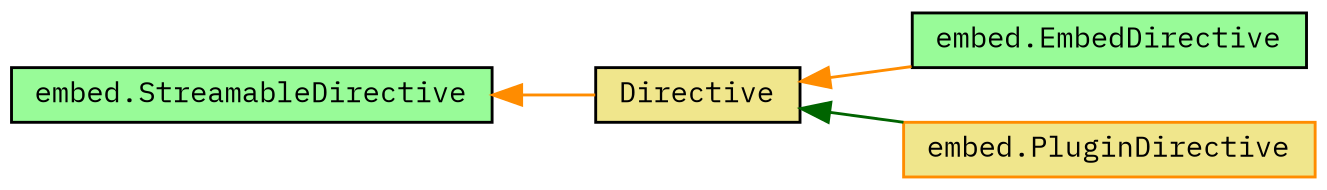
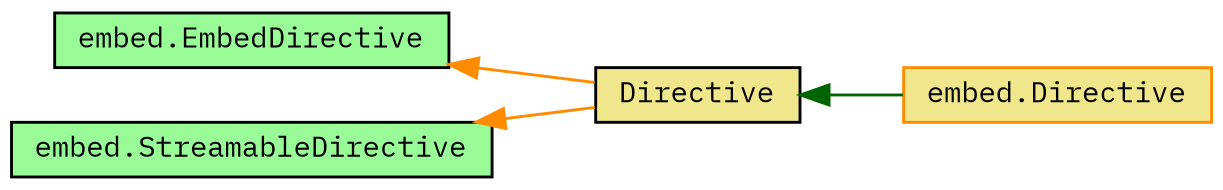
edge "embed.EmbedDirective" -> "Directive": reversed
node "embed.PluginDirective": label "embed.PluginDirective" -> "embed.Directive"
